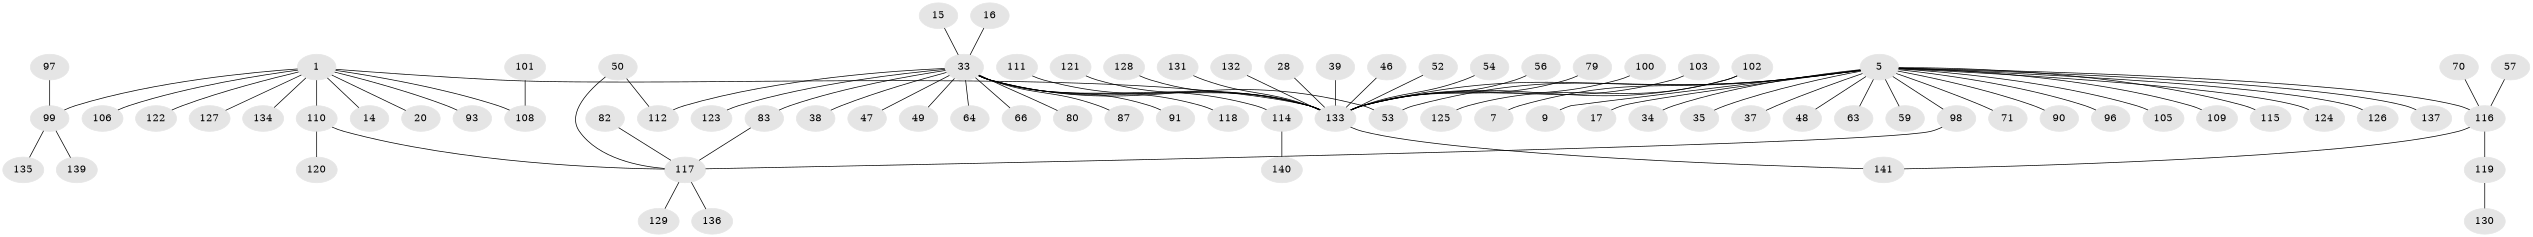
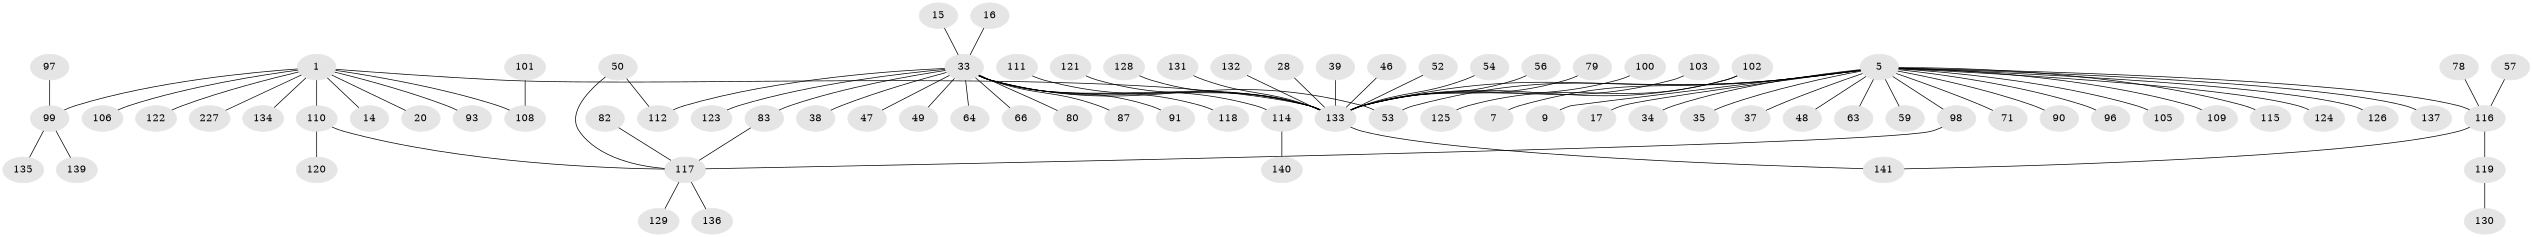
node "70": label "70" -> "78"
node "127": label "127" -> "227"
